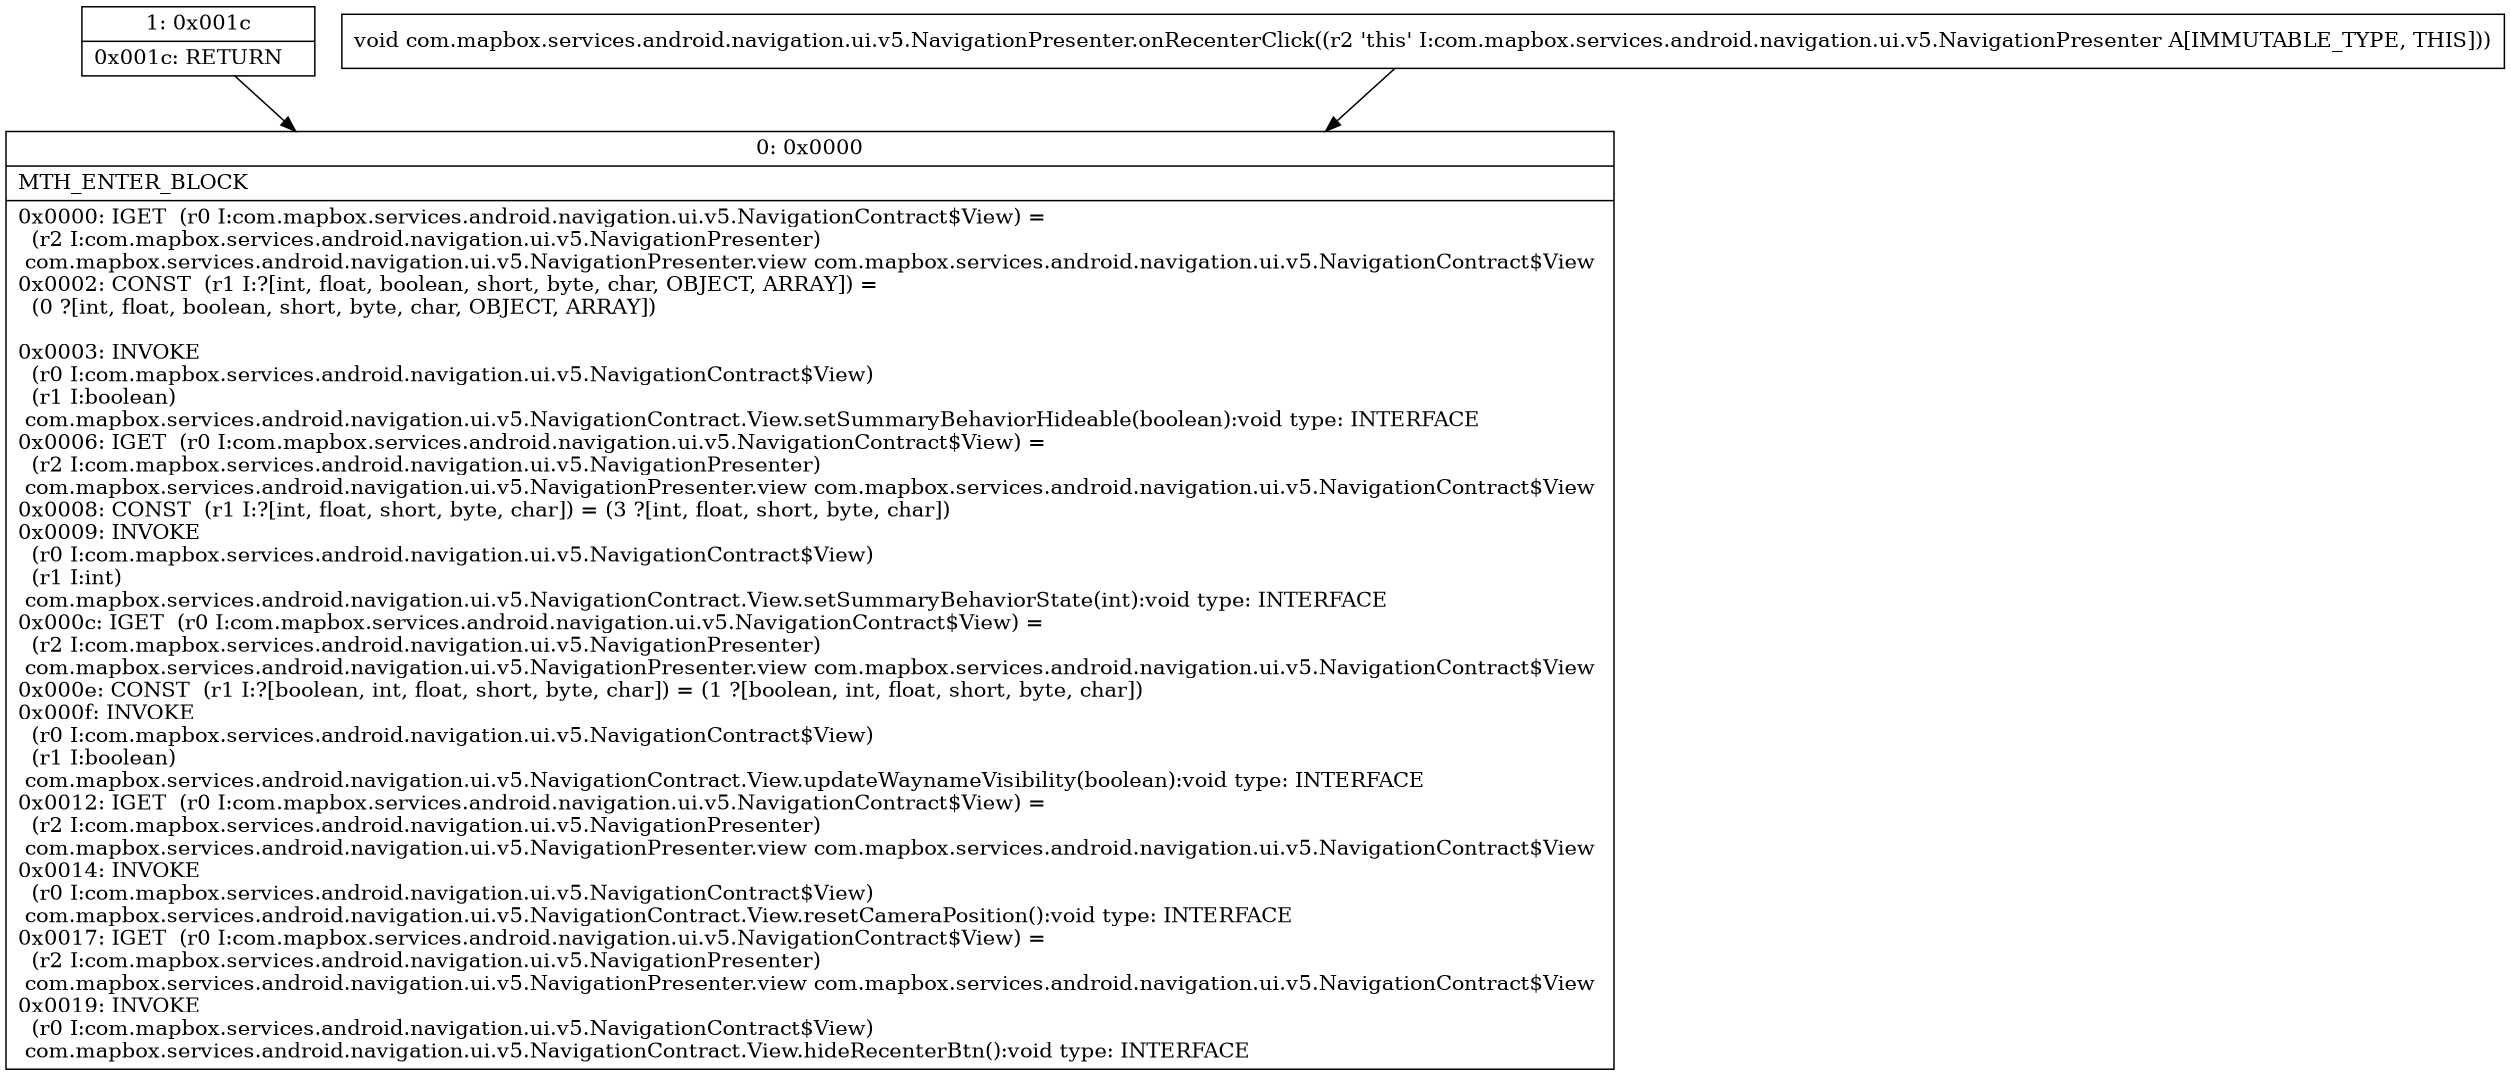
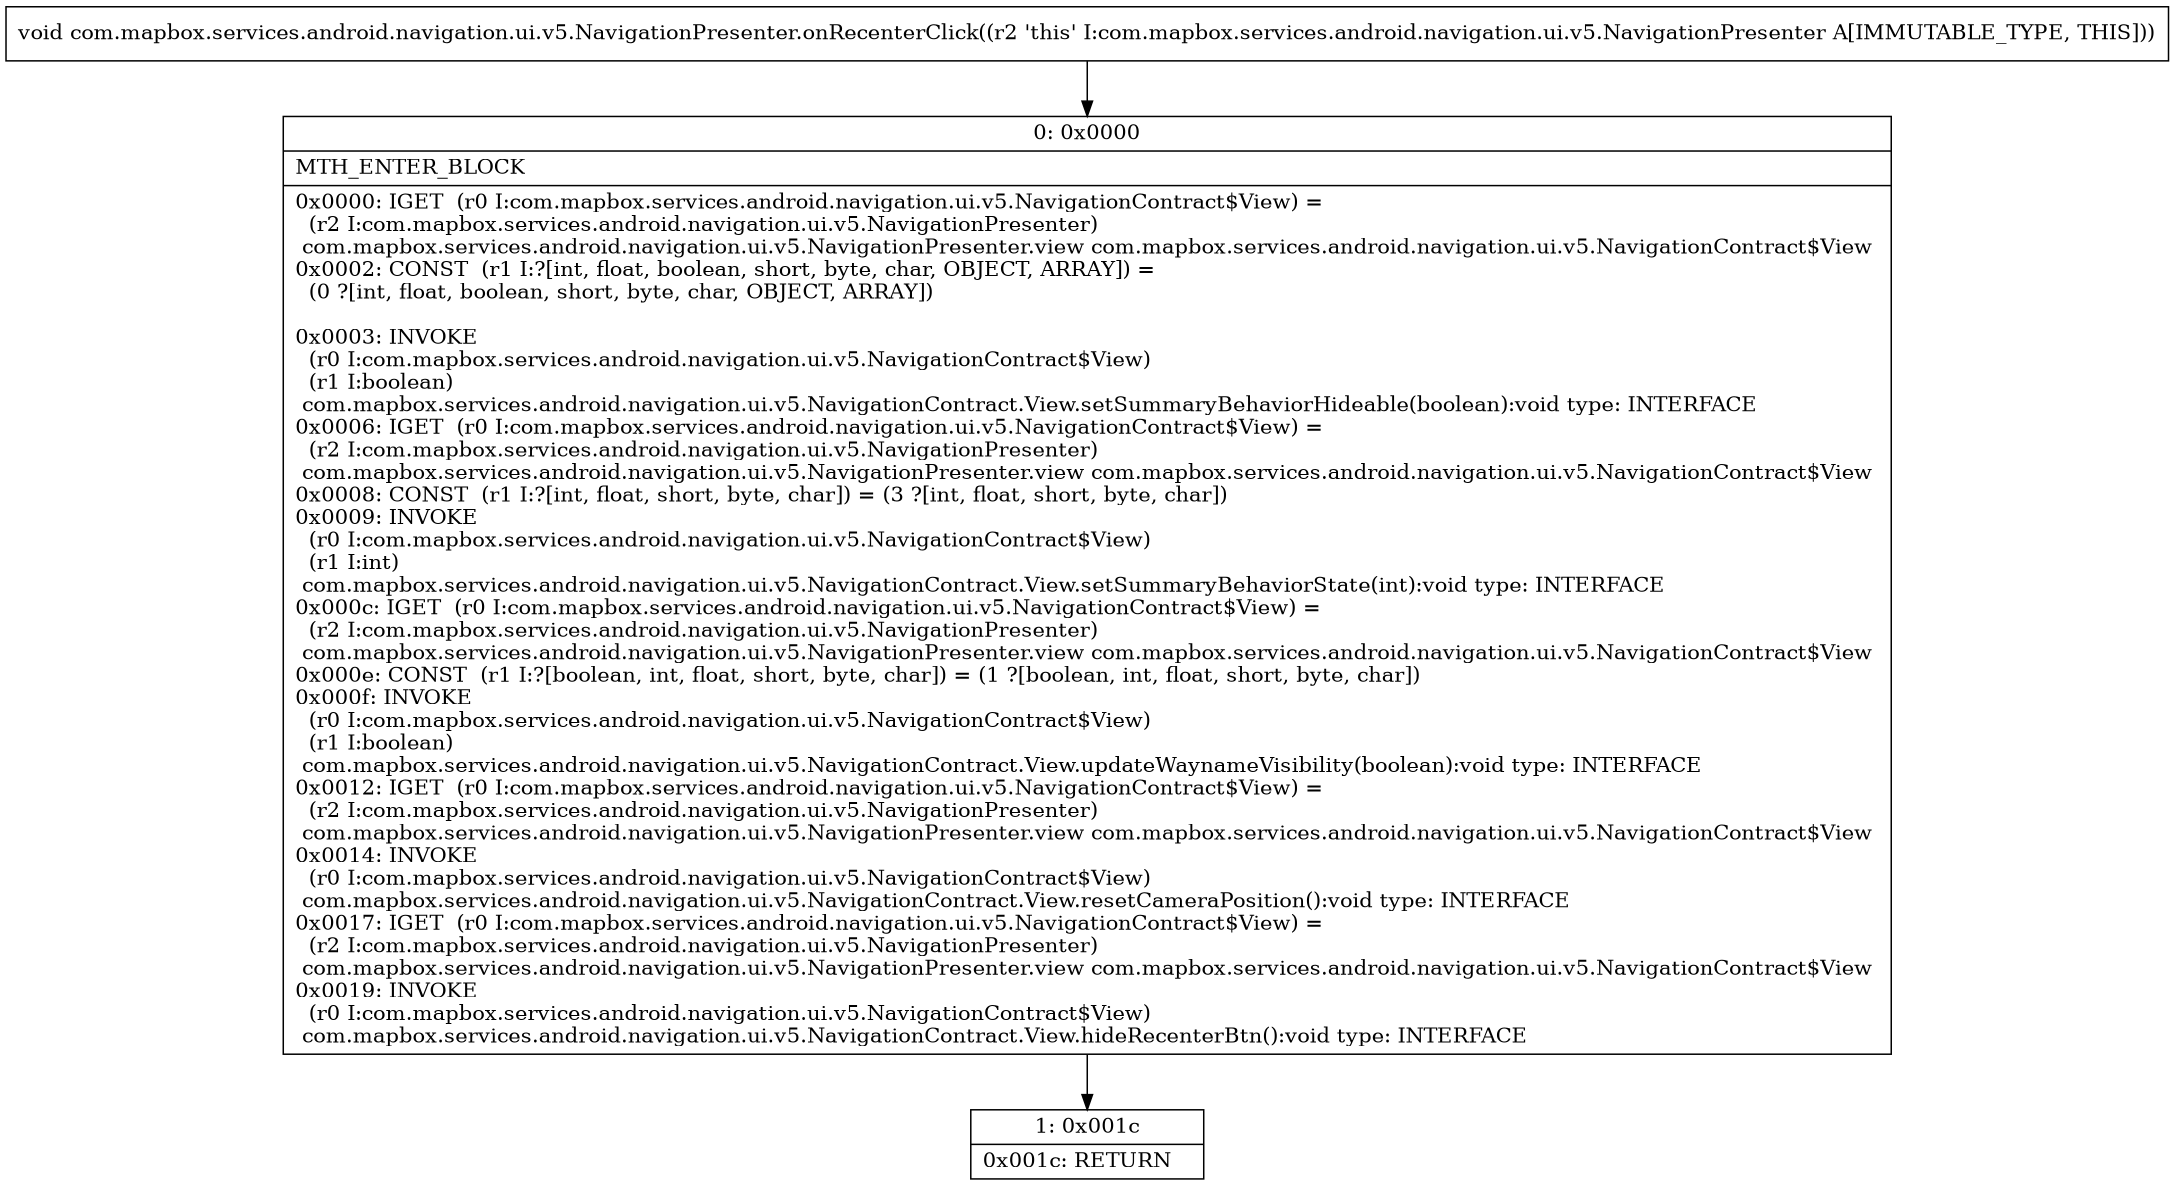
edge "1: 0x001c" -> "0: 0x0000": reversed
